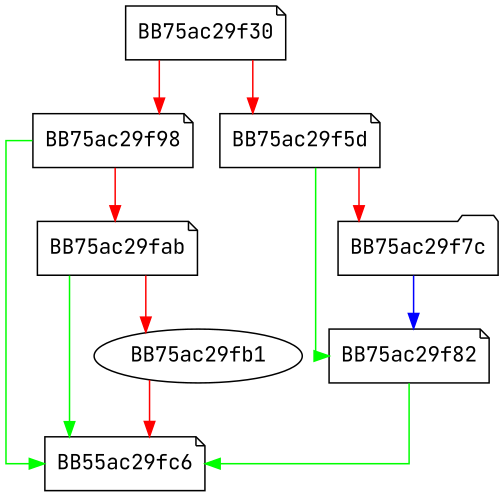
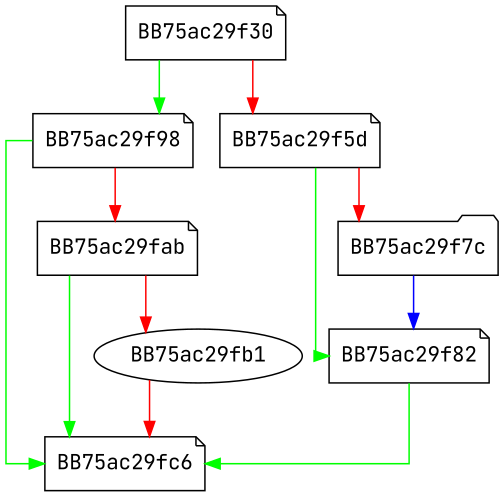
edge "BB75ac29f30" -> "BB75ac29f98": color red -> green
node "BB55ac29fc6": label "BB55ac29fc6" -> "BB75ac29fc6"
